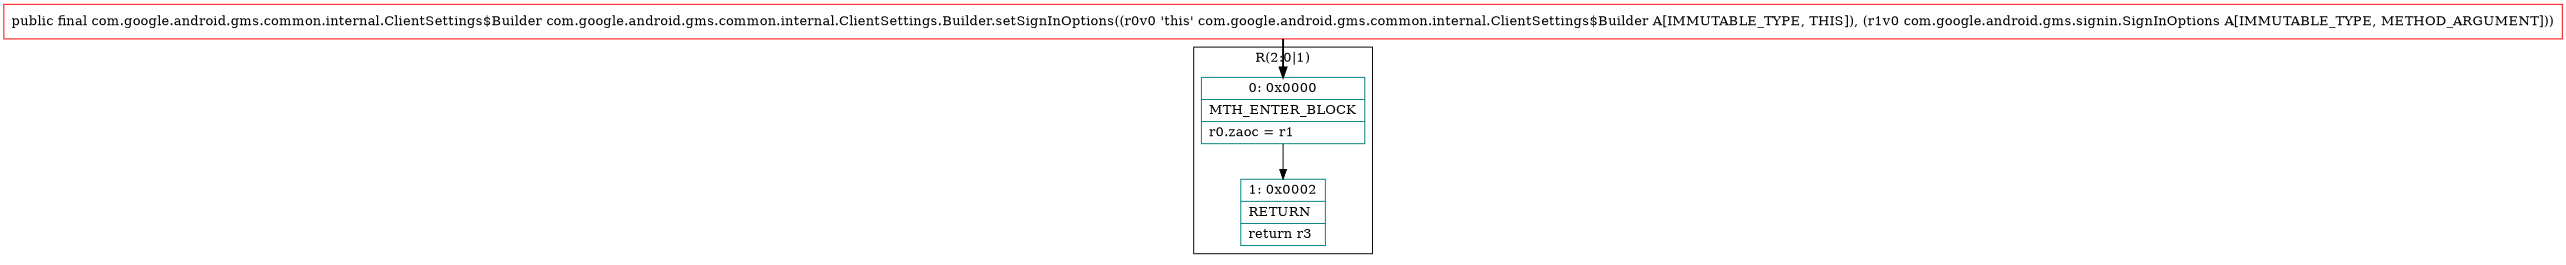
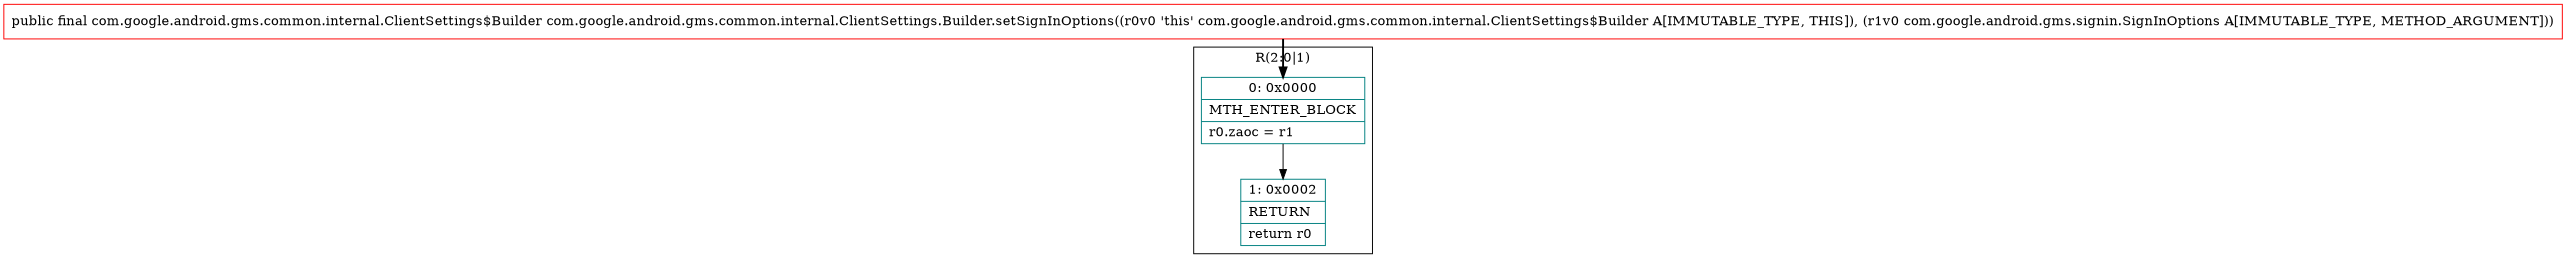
node "1: 0x0002": text "return r3" -> "return r0"
